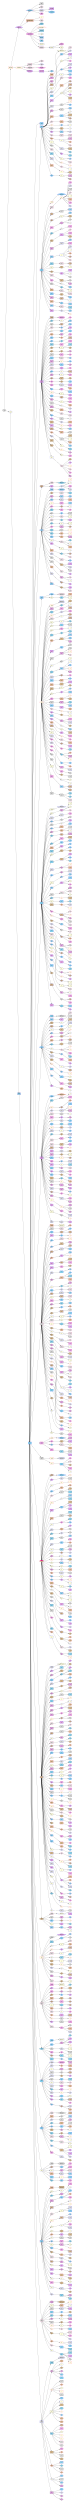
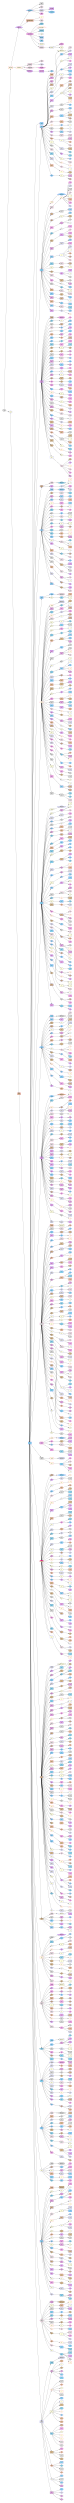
node "body": fillcolor skyblue -> tan
